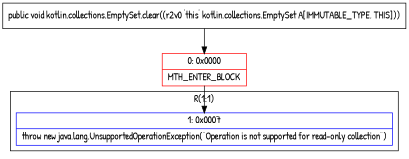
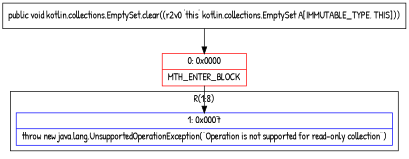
cluster "R(1:1)": label "R(1:1)" -> "R(1:8)"
